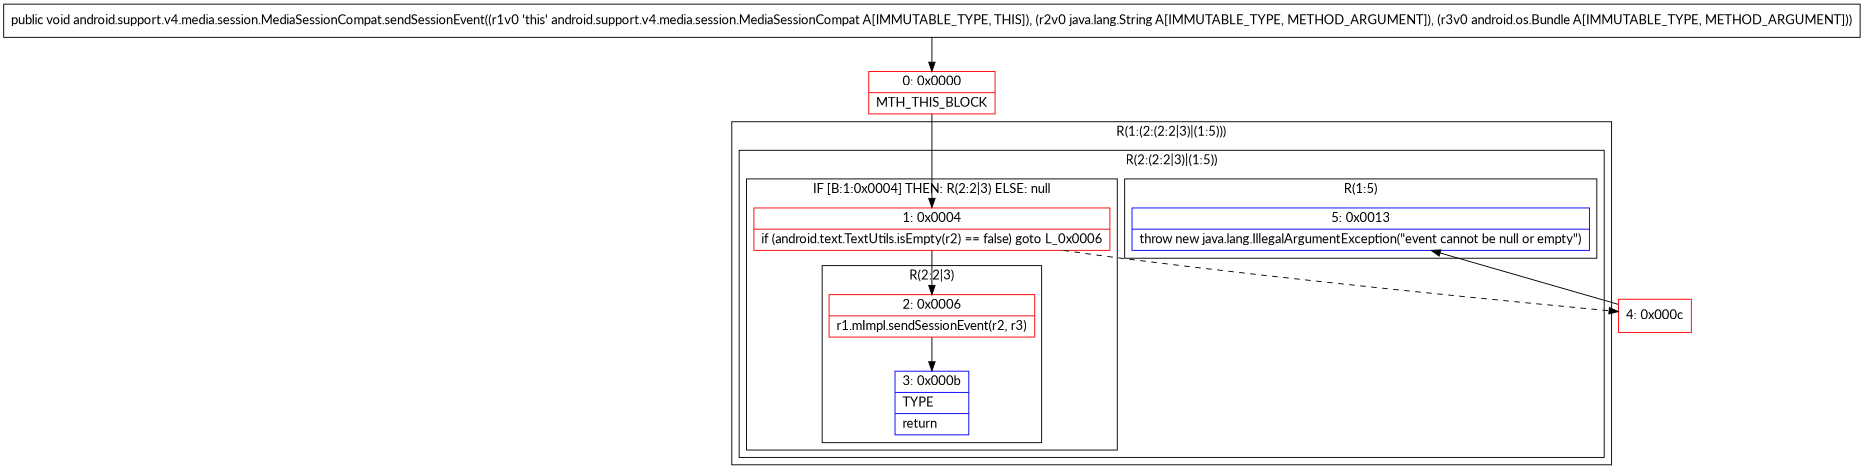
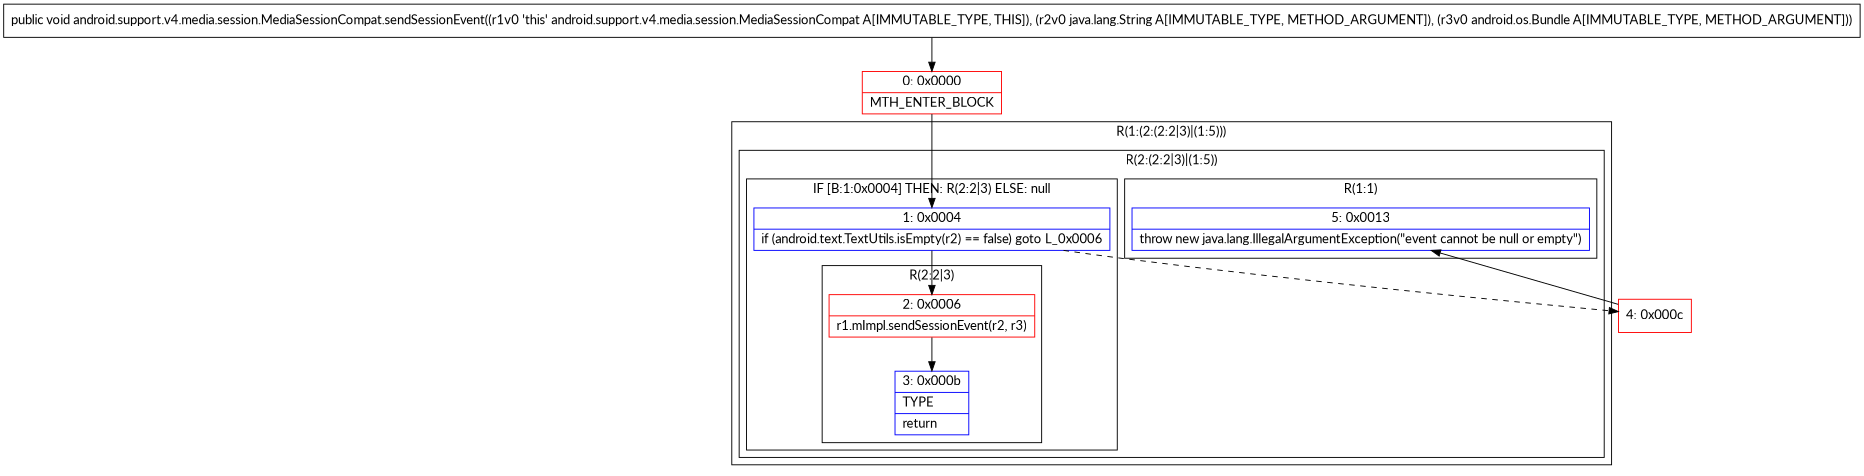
node "0: 0x0000": text "MTH_THIS_BLOCK" -> "MTH_ENTER_BLOCK"
cluster "R(1:5)": label "R(1:5)" -> "R(1:1)"
node "1: 0x0004": color red -> blue
